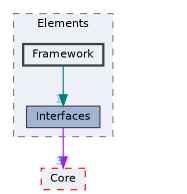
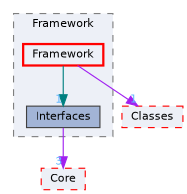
cluster "Elements": label "Elements" -> "Framework"
node "Framework": color grey25 -> red
node "Classes": added
